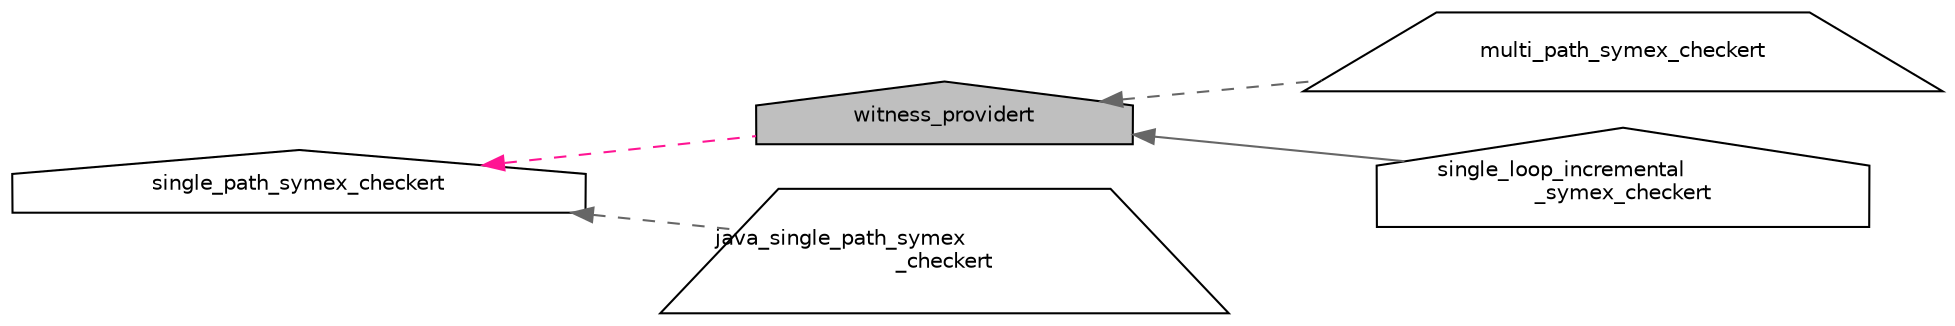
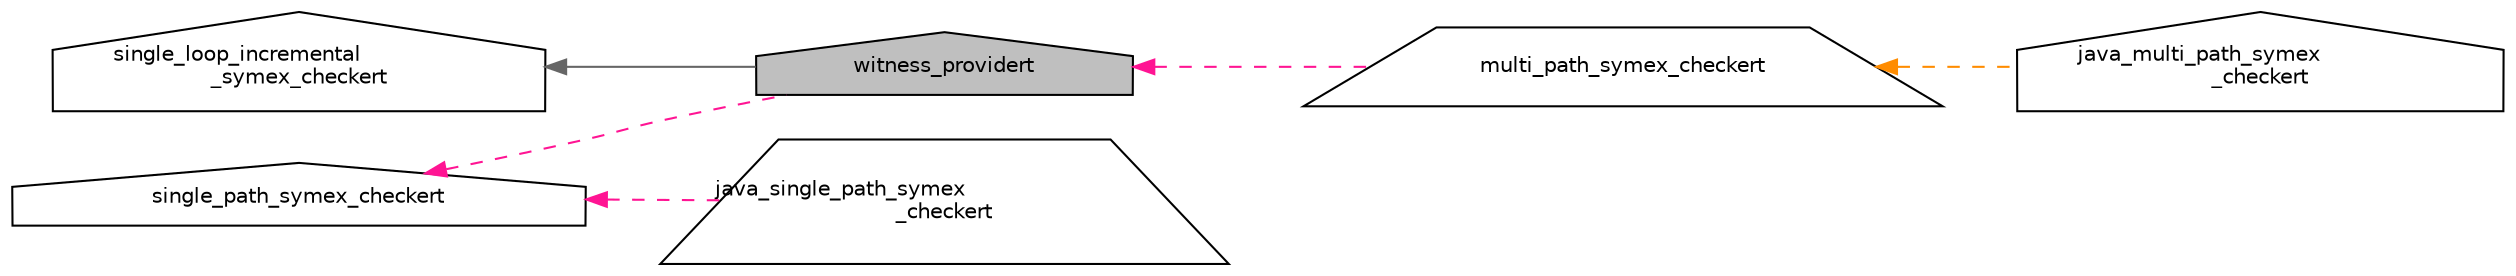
node "java_multi_path_symex _checkert": added
edge "multi_path_symex_checkert" -> "witness_providert": color gray40 -> deeppink
edge "single_loop_incremental _symex_checkert" -> "witness_providert": reversed
edge "java_single_path_symex _checkert" -> "single_path_symex_checkert": color gray40 -> deeppink
